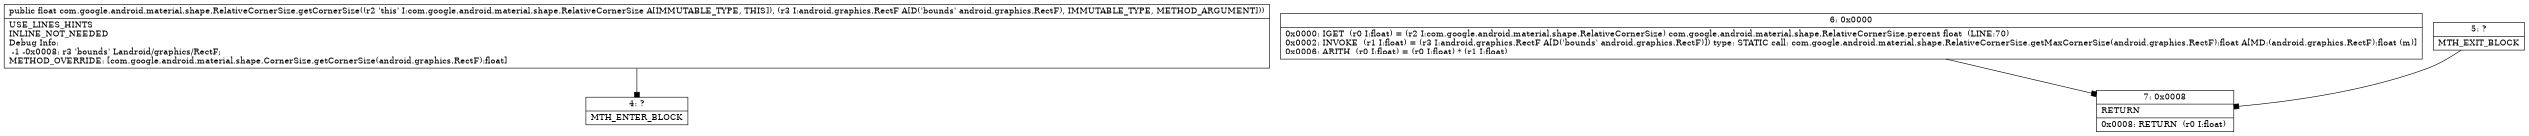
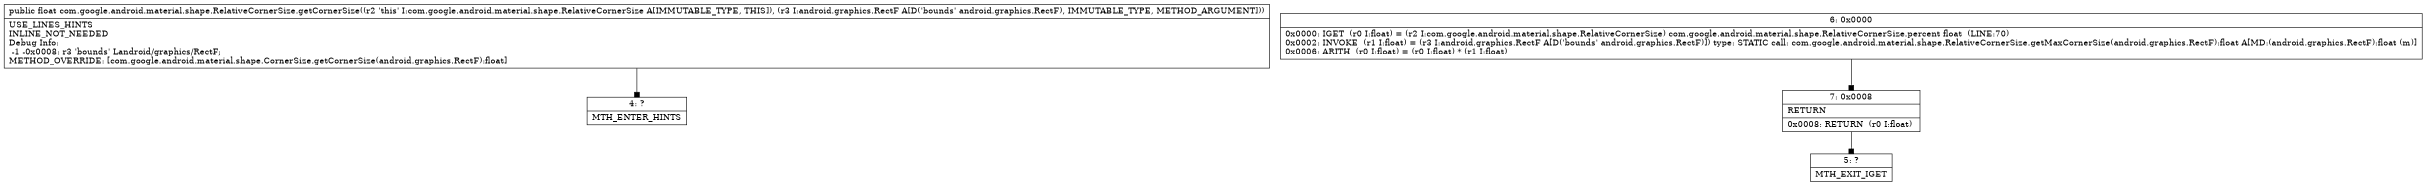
node "5: ?": text "MTH_EXIT_BLOCK" -> "MTH_EXIT_IGET"
edge "5: ?" -> "7: 0x0008": reversed
node "4: ?": text "MTH_ENTER_BLOCK" -> "MTH_ENTER_HINTS"
